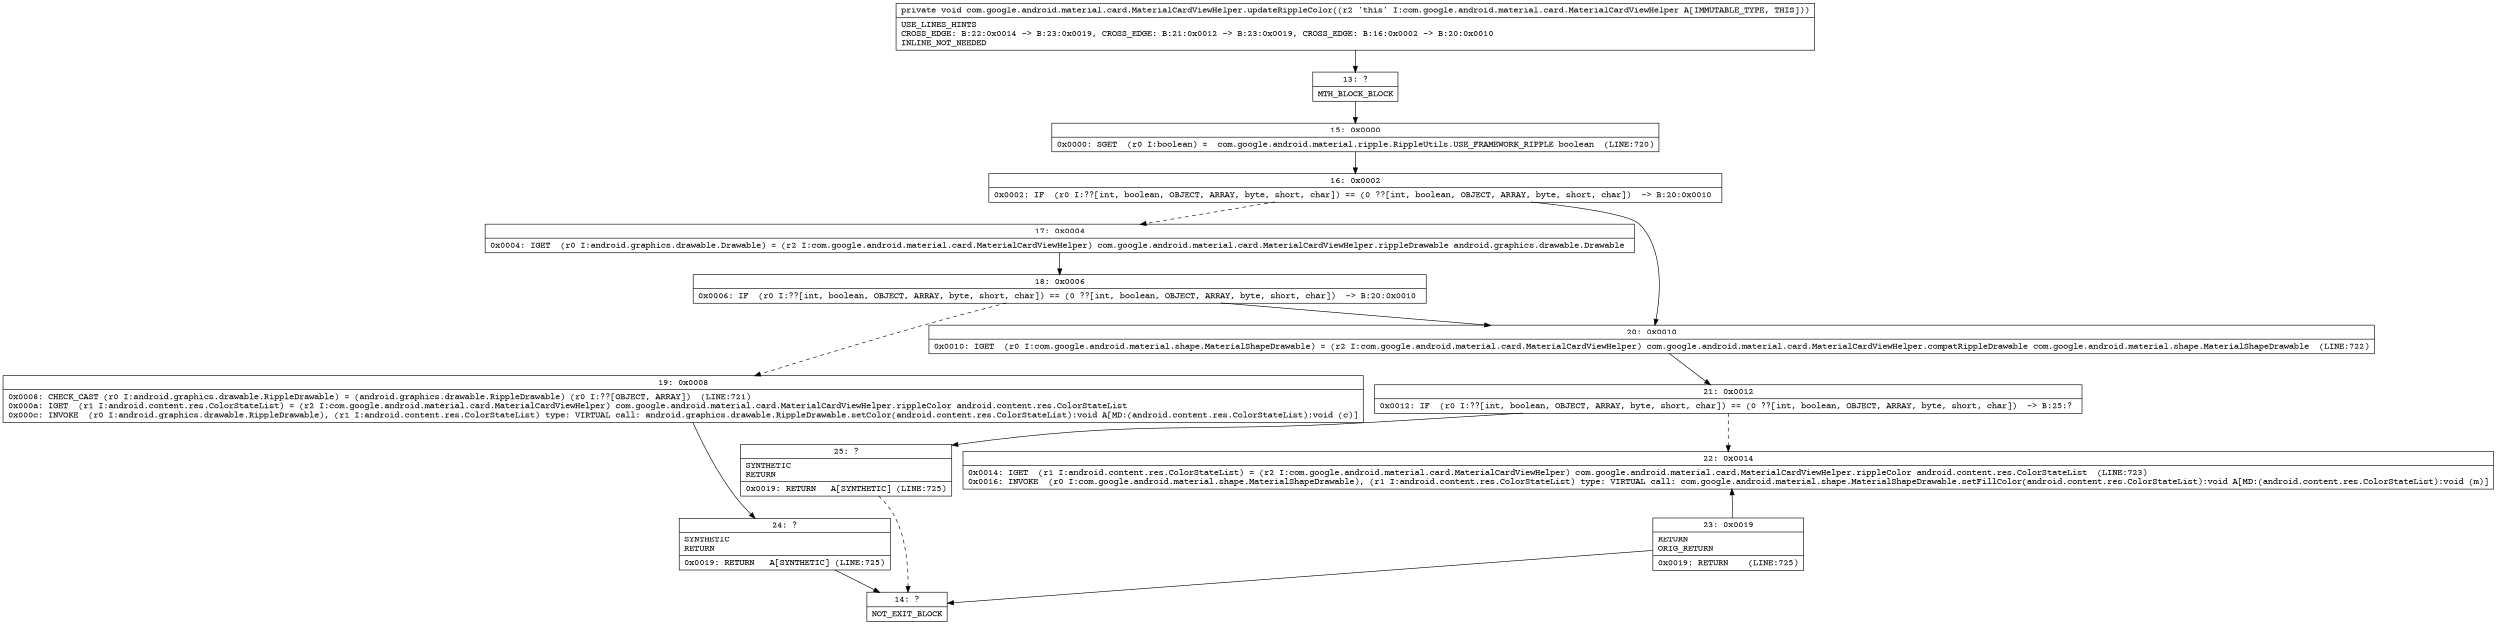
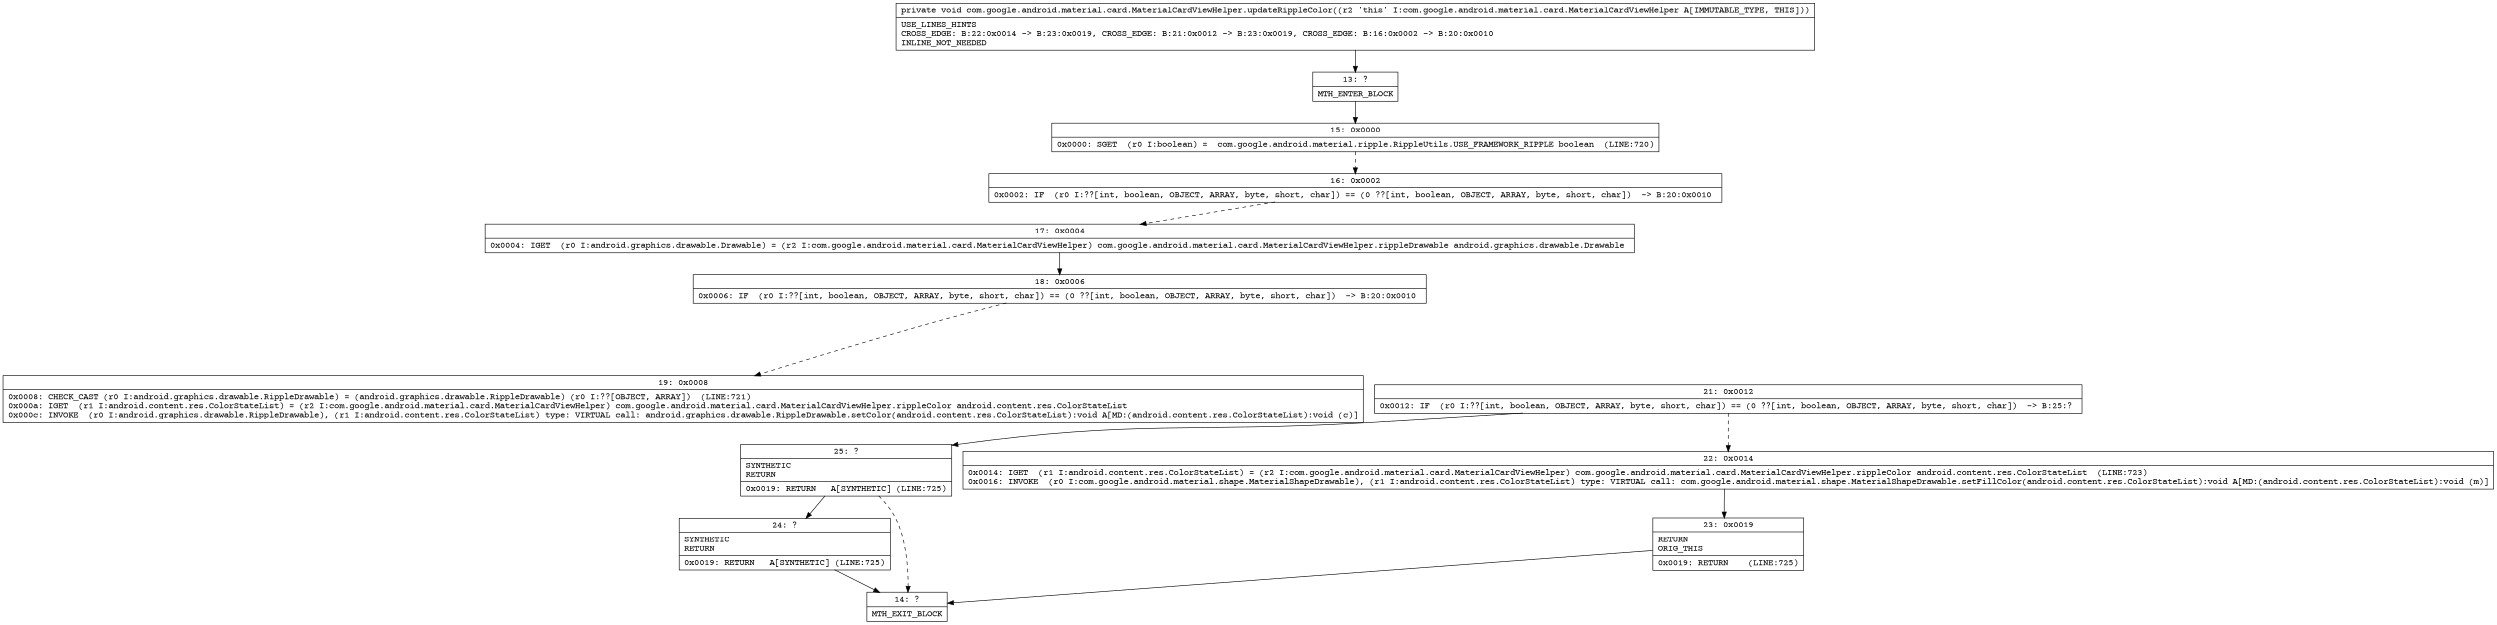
node "13: ?": text "MTH_BLOCK_BLOCK" -> "MTH_ENTER_BLOCK"
edge "15: 0x0000" -> "16: 0x0002": style solid -> dashed
node "20: 0x0010": removed
edge "19: 0x0008" -> "24: ?": now "25: ?" -> "24: ?"
edge "23: 0x0019" -> "22: 0x0014": reversed
node "23: 0x0019": text "ORIG_RETURN" -> "ORIG_THIS"
node "14: ?": text "NOT_EXIT_BLOCK" -> "MTH_EXIT_BLOCK"
